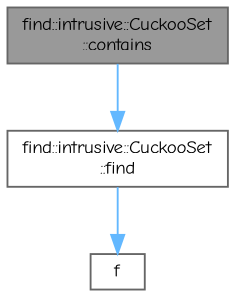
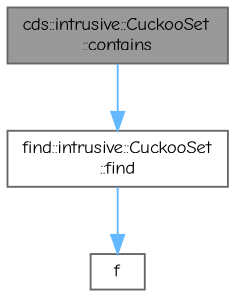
node "find::intrusive::CuckooSet ::contains": label "find::intrusive::CuckooSet ::contains" -> "cds::intrusive::CuckooSet ::contains"
